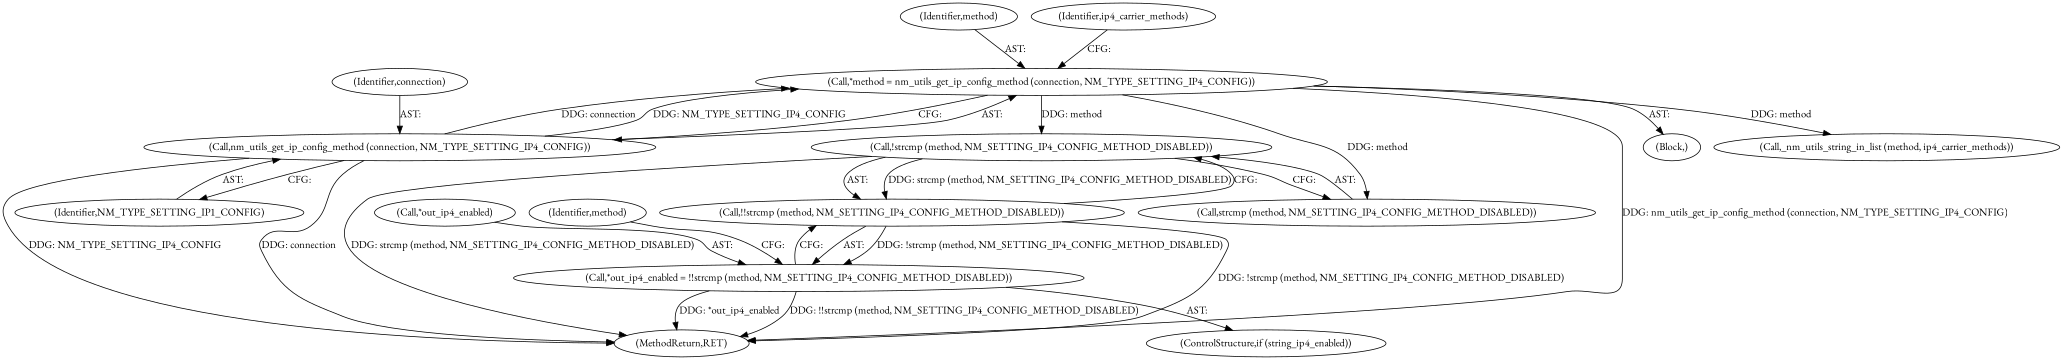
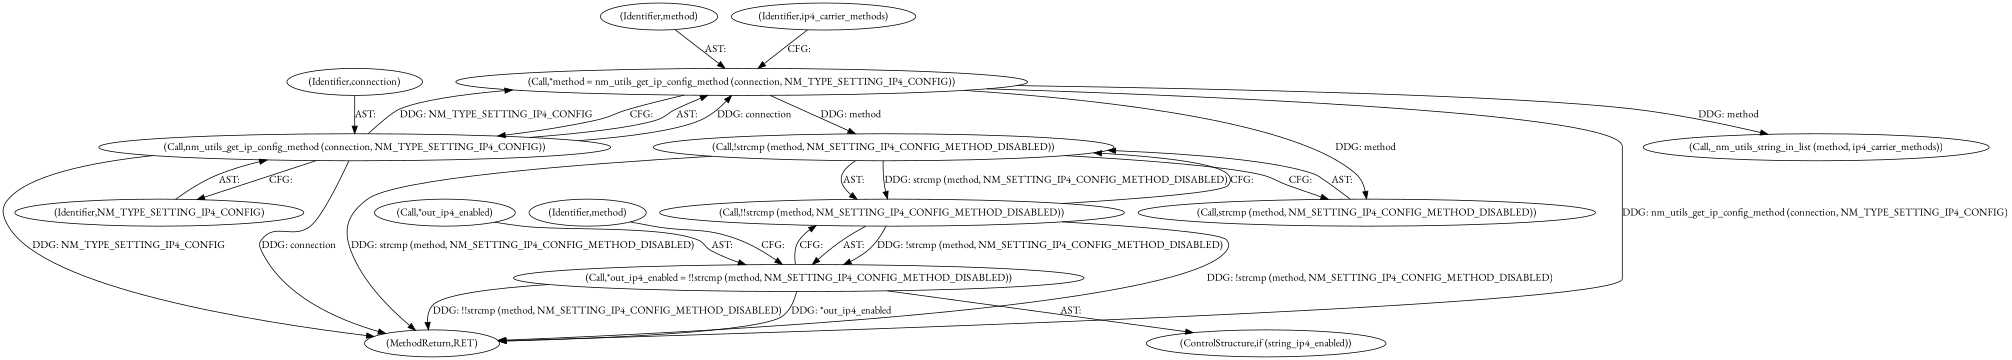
node "(Block,)": removed
node "(Identifier,NM_TYPE_SETTING_IP1_CONFIG)": label "(Identifier,NM_TYPE_SETTING_IP1_CONFIG)" -> "(Identifier,NM_TYPE_SETTING_IP4_CONFIG)"
